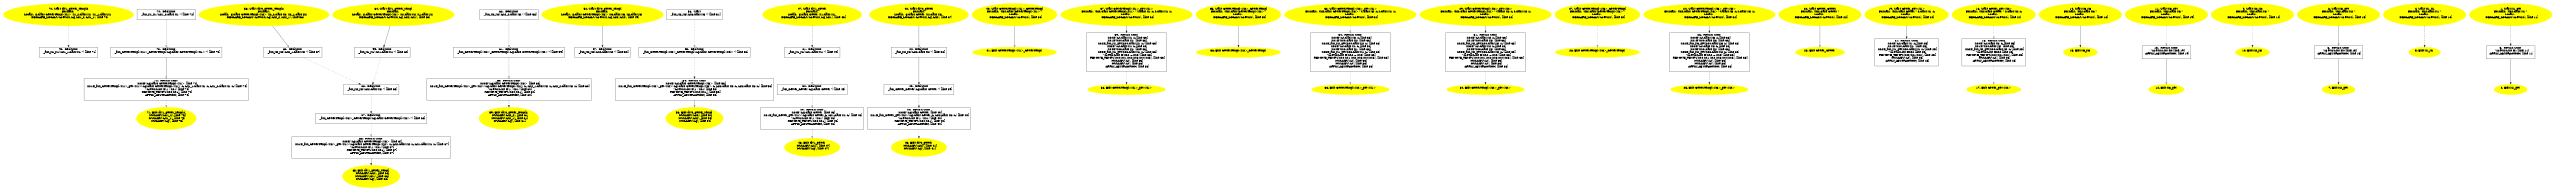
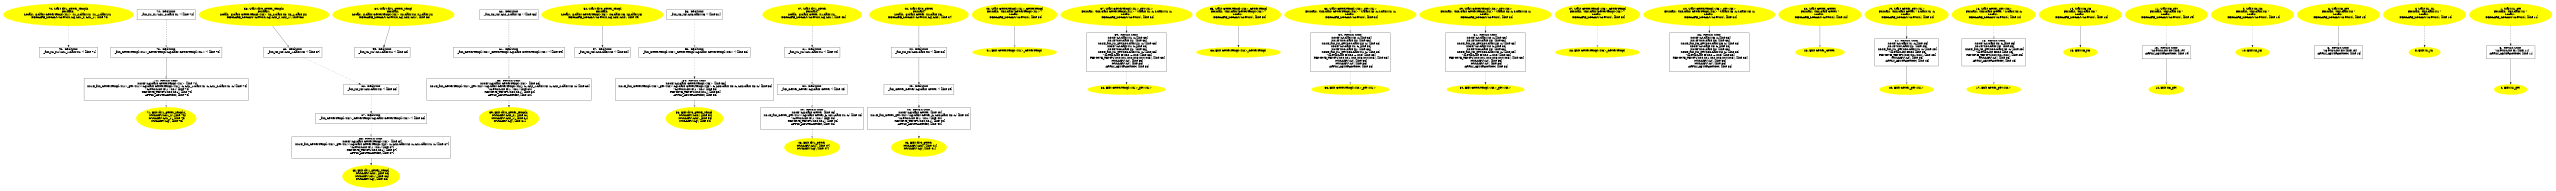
node "56:  Start _fun_X3_X3(&x3:class X3 *) [line 51]": label "56:  Start _fun_X3_X3(&x3:class X3 *) [line 51]" -> "56:  DeclStmt _fun_X3_X3(&x3:class X3 *) [line 51]"
edge "99:  DeclStmt _fun_X1_X1(&x1:class X1 *) [line 64]" -> "68:  DeclStmt _fun_X2_X2(&x2:class X2 *) [line 65]": removed
node "25: Exit GetterTempl<X3>_get<X2>": removed
node "20: Exit Getter_get<X1>": added
node "7: Exit X2_get": removed
